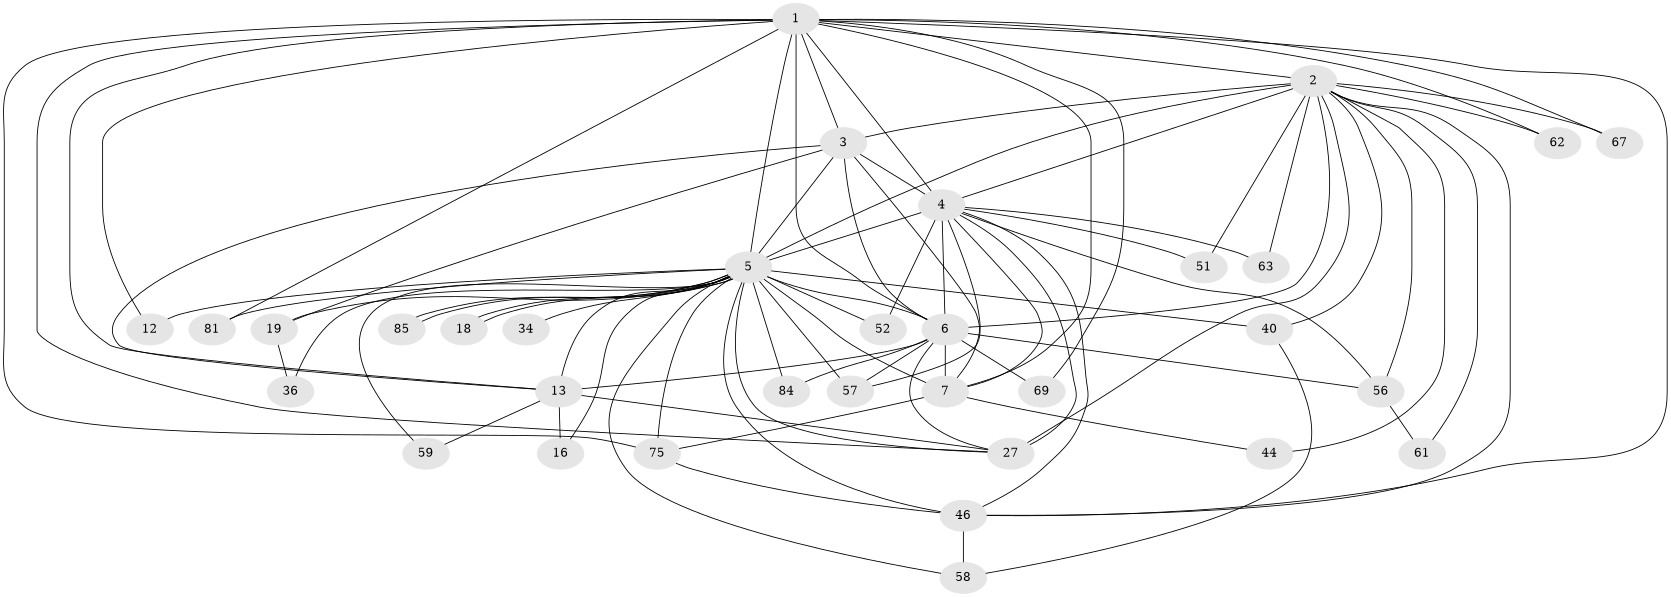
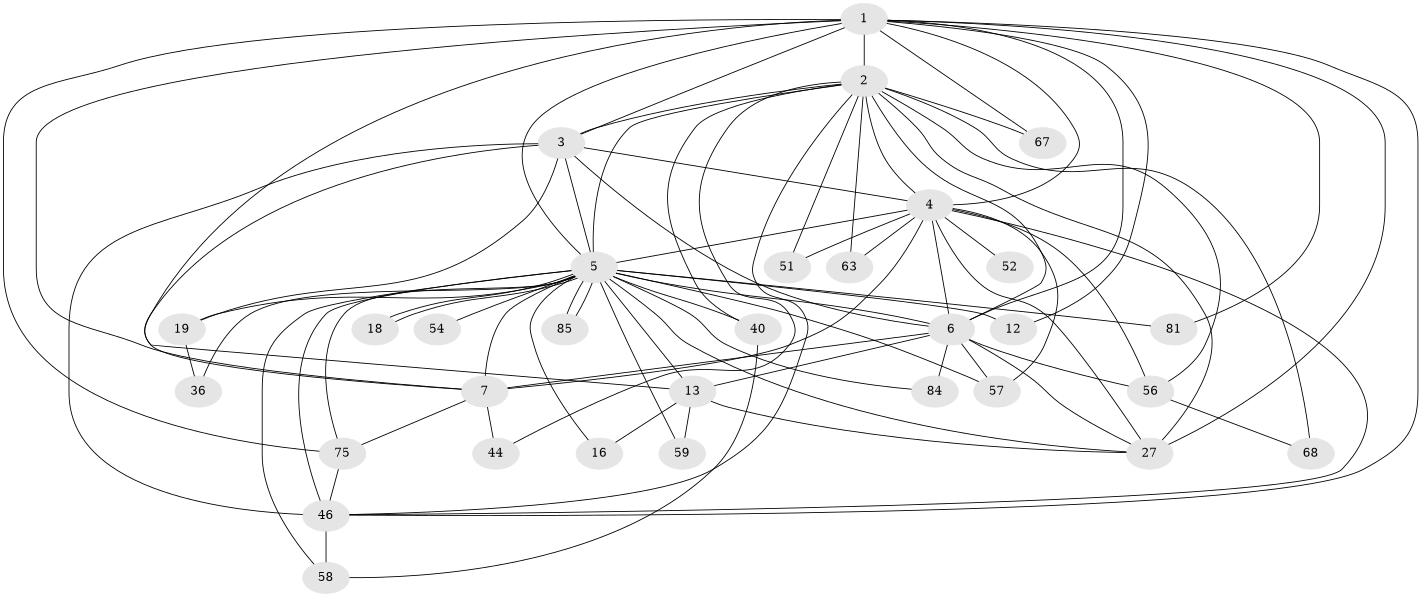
node "62": removed
edge "3" -- "13": now "3" -- "46"
edge "5" -- "52": removed
node "34": label "34" -> "54"
node "69": removed
node "61": label "61" -> "68"
